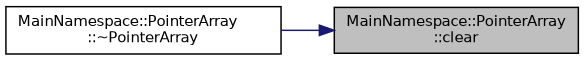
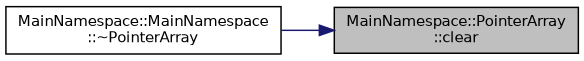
node "MainNamespace::PointerArray ::~PointerArray": label "MainNamespace::PointerArray ::~PointerArray" -> "MainNamespace::MainNamespace ::~PointerArray"
